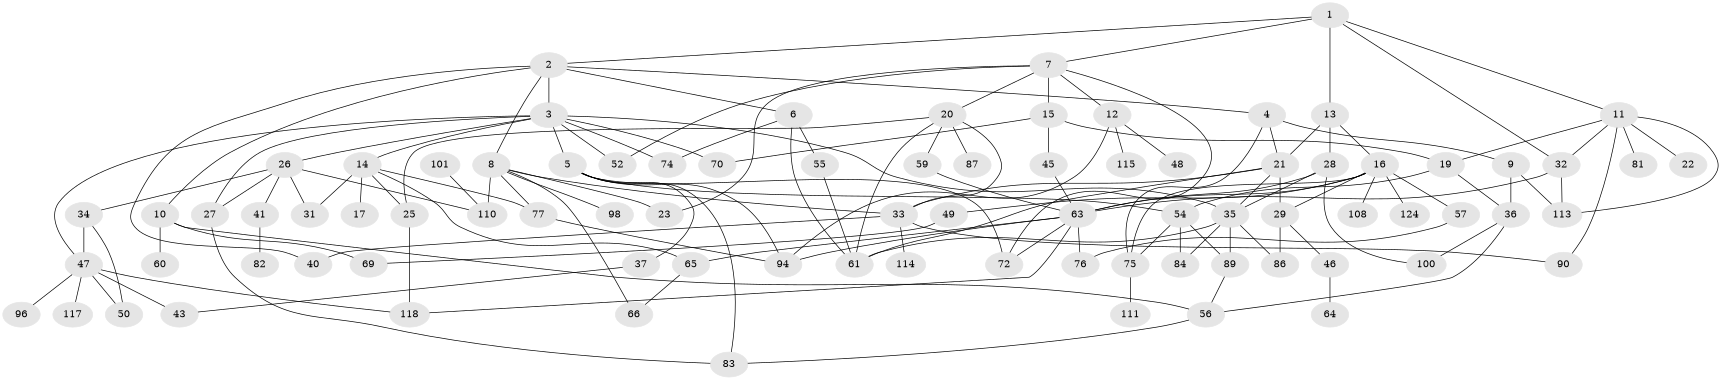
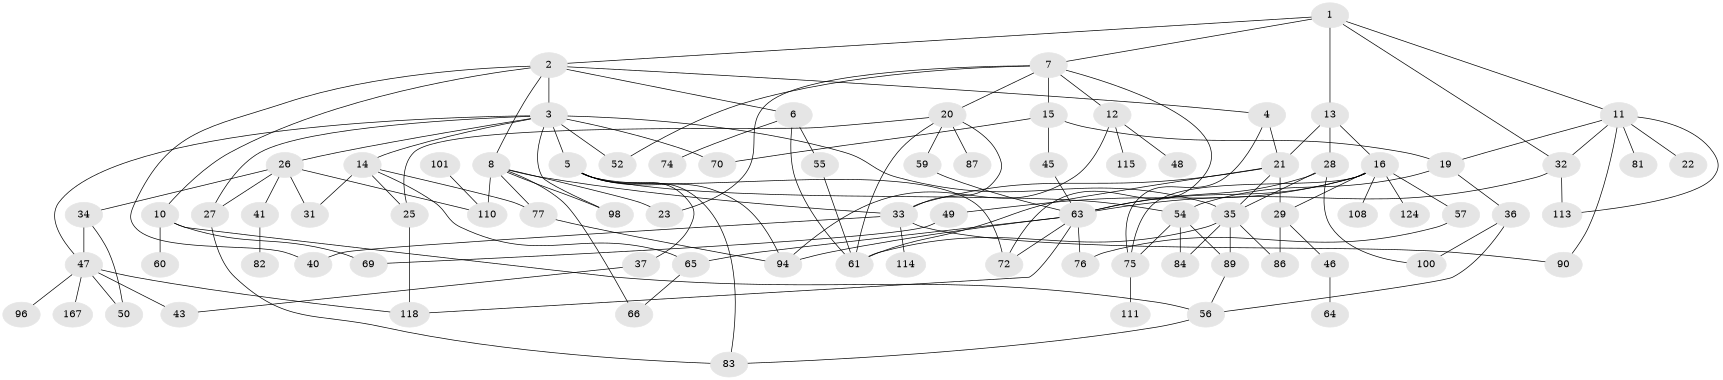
edge "3" -- "74": now "3" -- "98"
node "9": removed
node "17": removed
node "117": label "117" -> "167"
